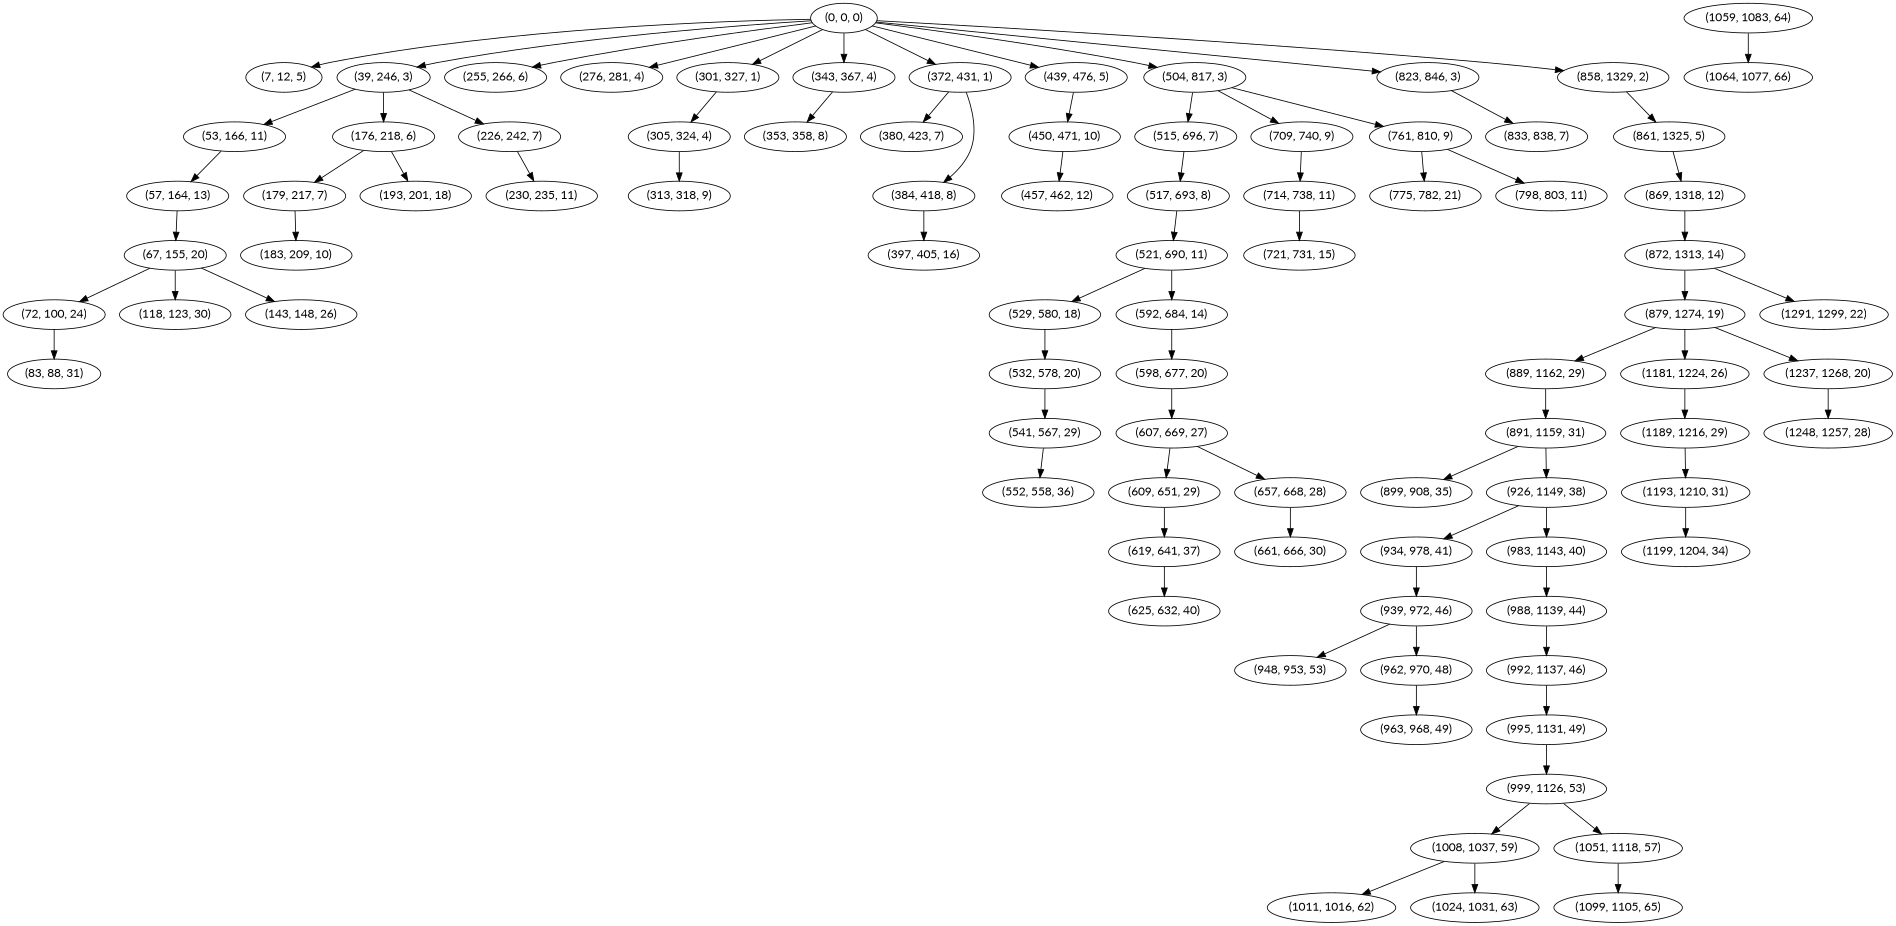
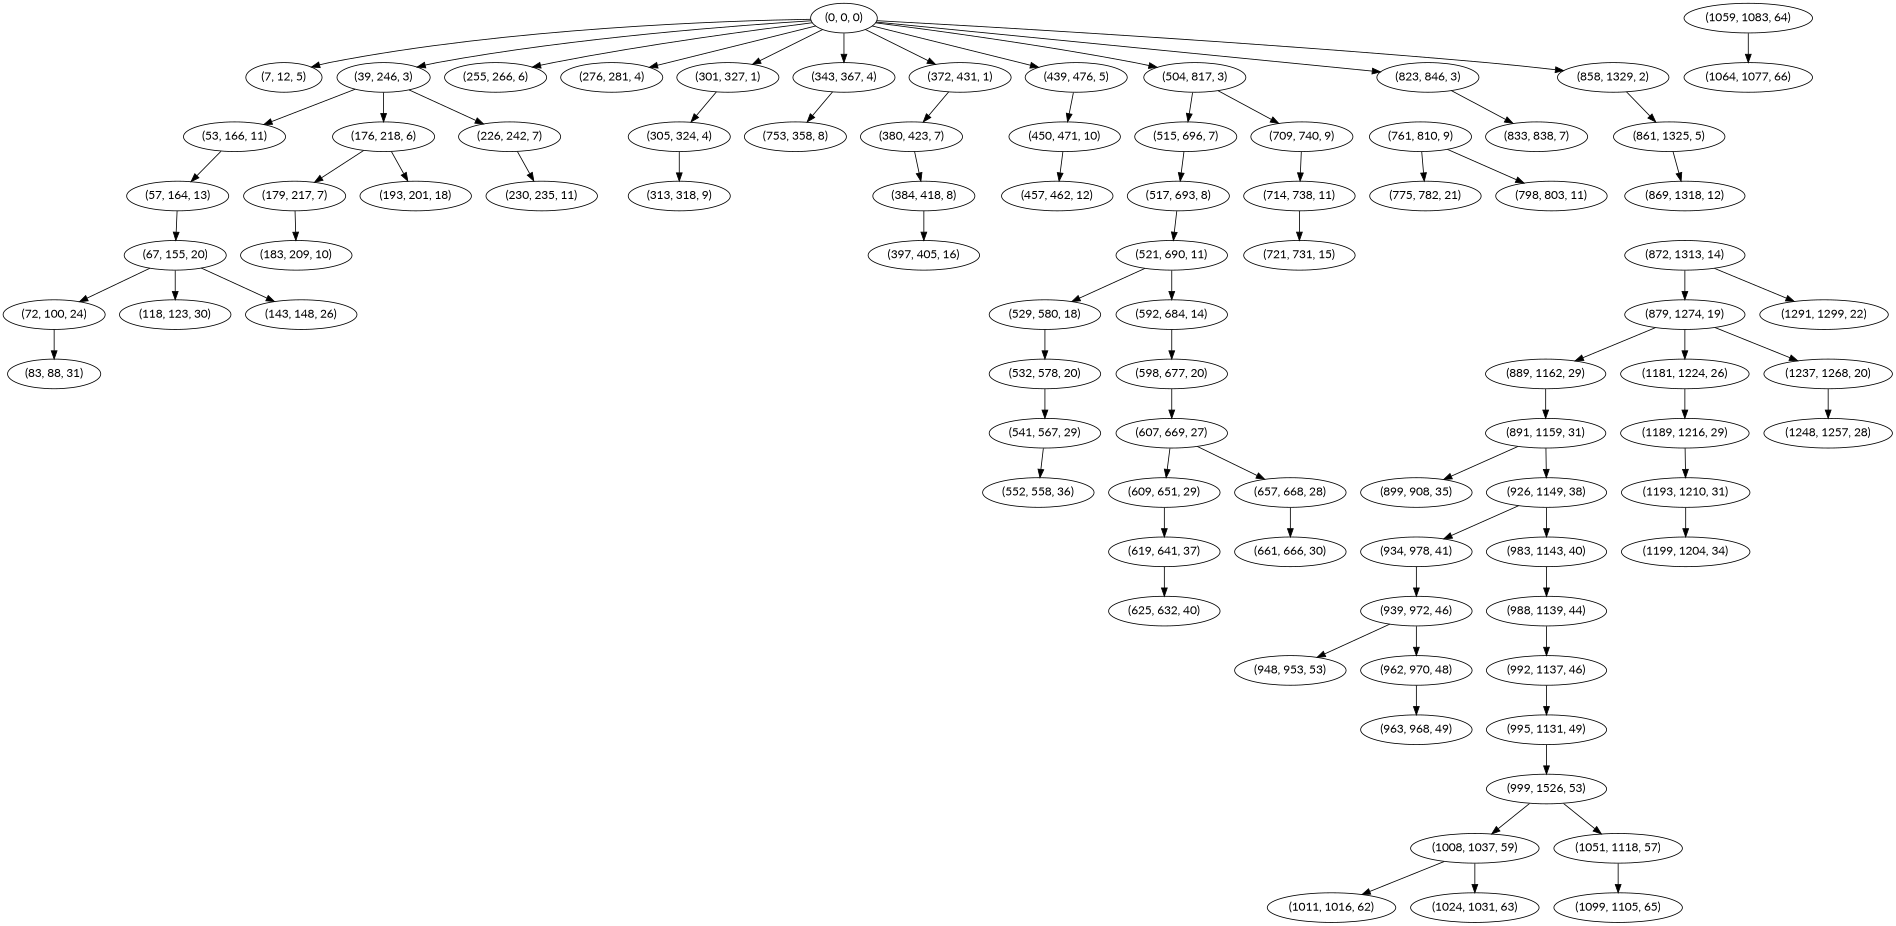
edge "(504, 817, 3)" -> "(761, 810, 9)": removed
node "(353, 358, 8)": label "(353, 358, 8)" -> "(753, 358, 8)"
edge "(372, 431, 1)" -> "(384, 418, 8)": now "(380, 423, 7)" -> "(384, 418, 8)"
edge "(869, 1318, 12)" -> "(872, 1313, 14)": removed
node "(999, 1126, 53)": label "(999, 1126, 53)" -> "(999, 1526, 53)"
